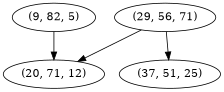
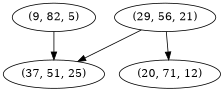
node "(29, 56, 71)": label "(29, 56, 71)" -> "(29, 56, 21)"
edge "(9, 82, 5)" -> "(20, 71, 12)": now "(9, 82, 5)" -> "(37, 51, 25)"
